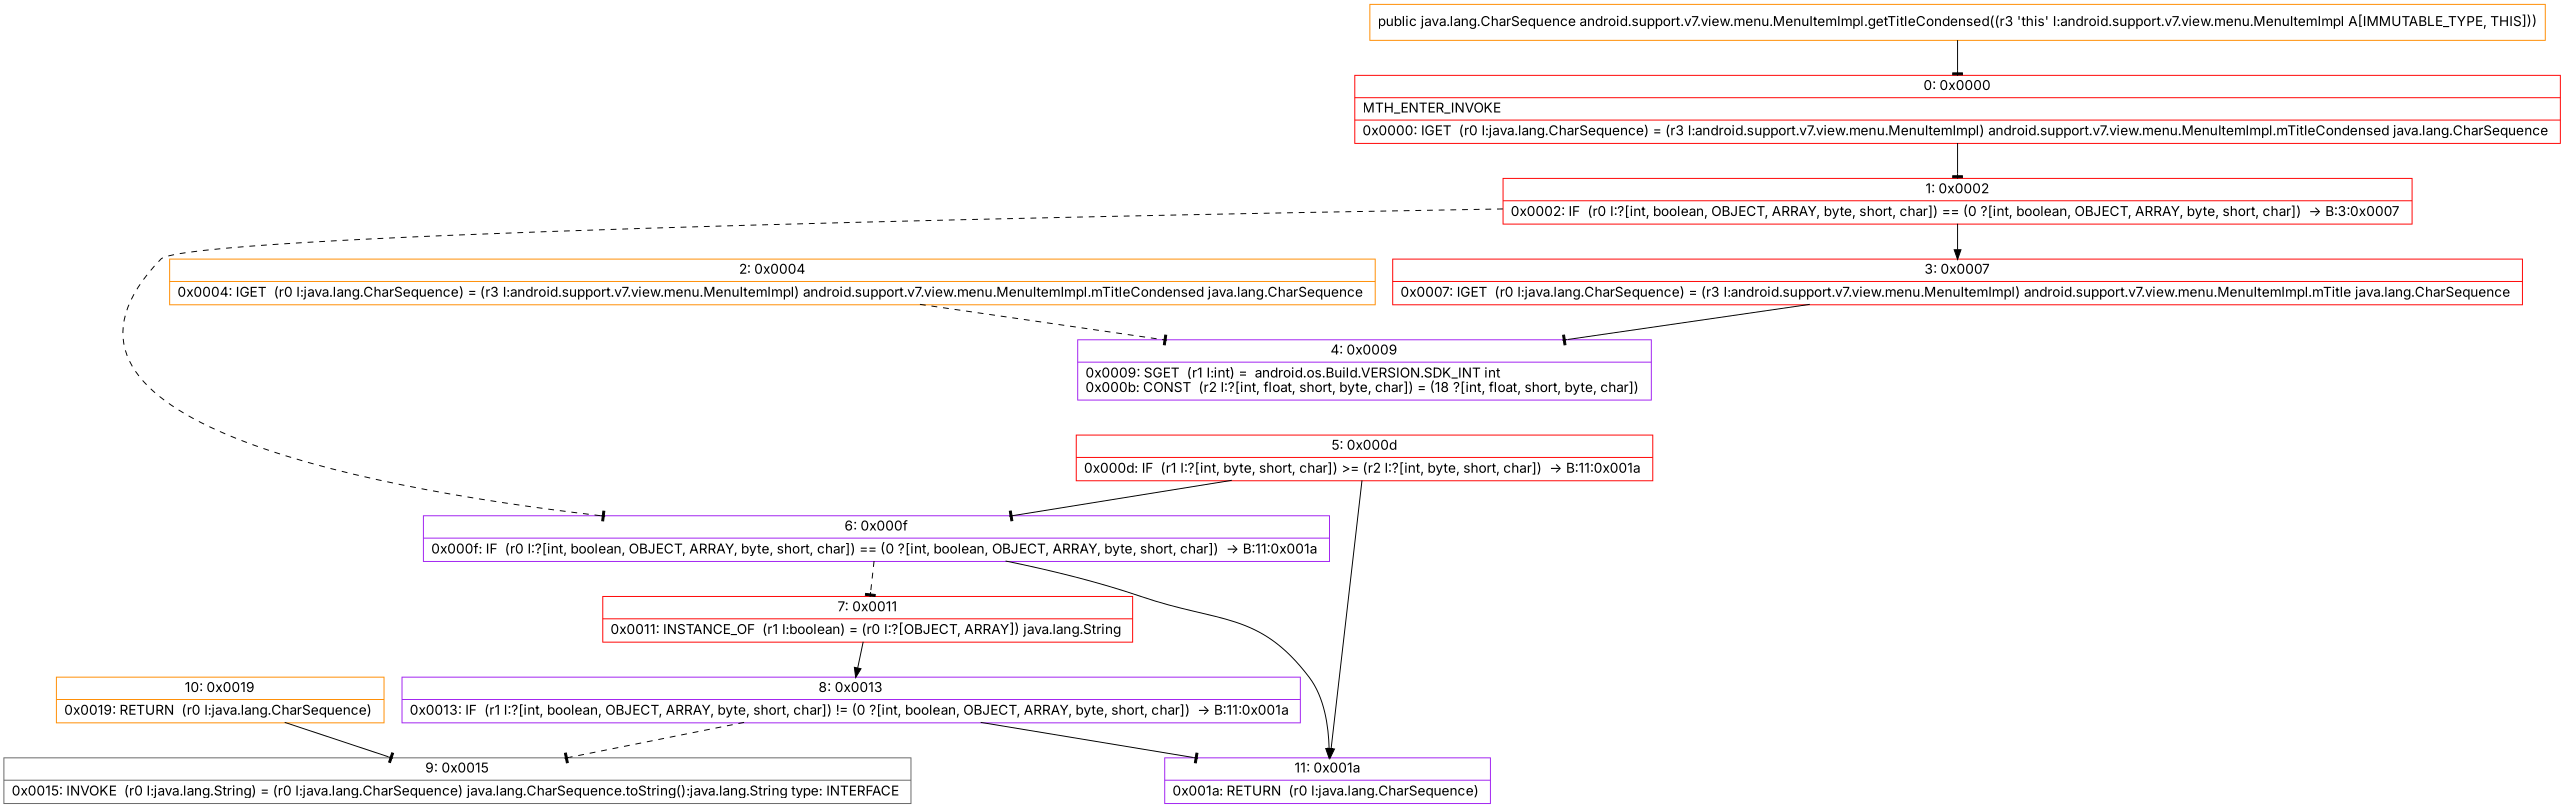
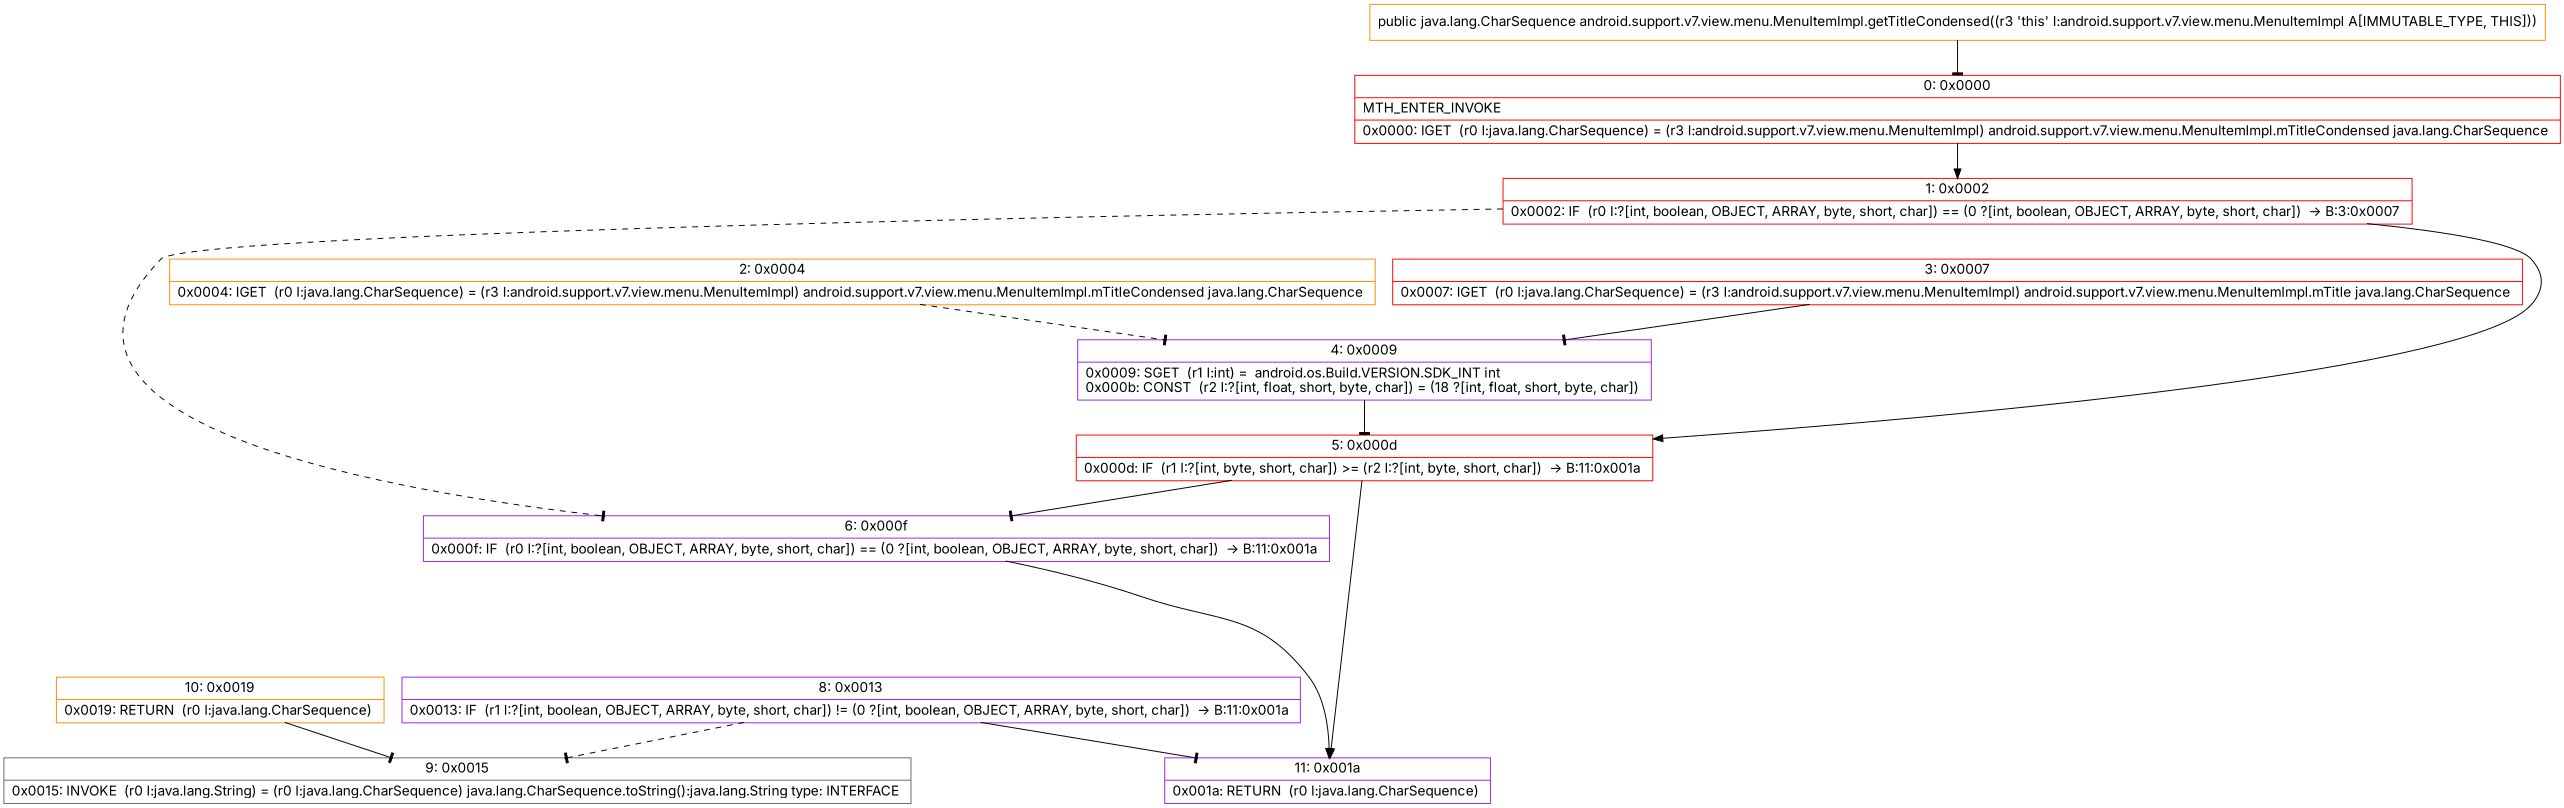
edge "0: 0x0000" -> "1: 0x0002": arrowhead tee -> normal
edge "1: 0x0002" -> "3: 0x0007": now "1: 0x0002" -> "5: 0x000d"
edge "4: 0x0009" -> "5: 0x000d": added
node "7: 0x0011": removed
